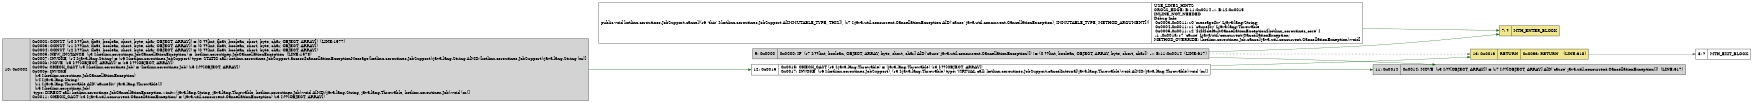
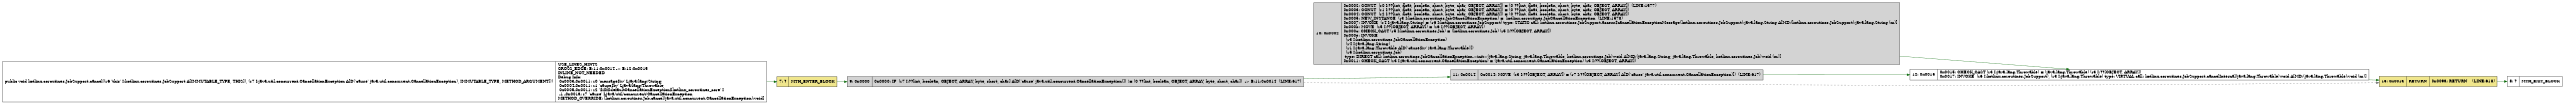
edge "9: 0x0000" -> "7: ?": reversed
edge "13: 0x001a" -> "8: ?": color gray40 -> darkgreen
edge "12: 0x0015" -> "11: 0x0014": reversed
